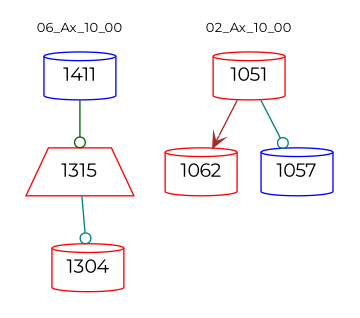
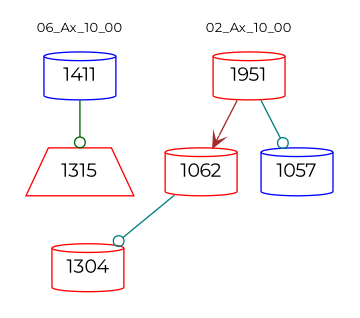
node "1051": label "1051" -> "1951"
edge "1315" -> "1304": now "1062" -> "1304"
